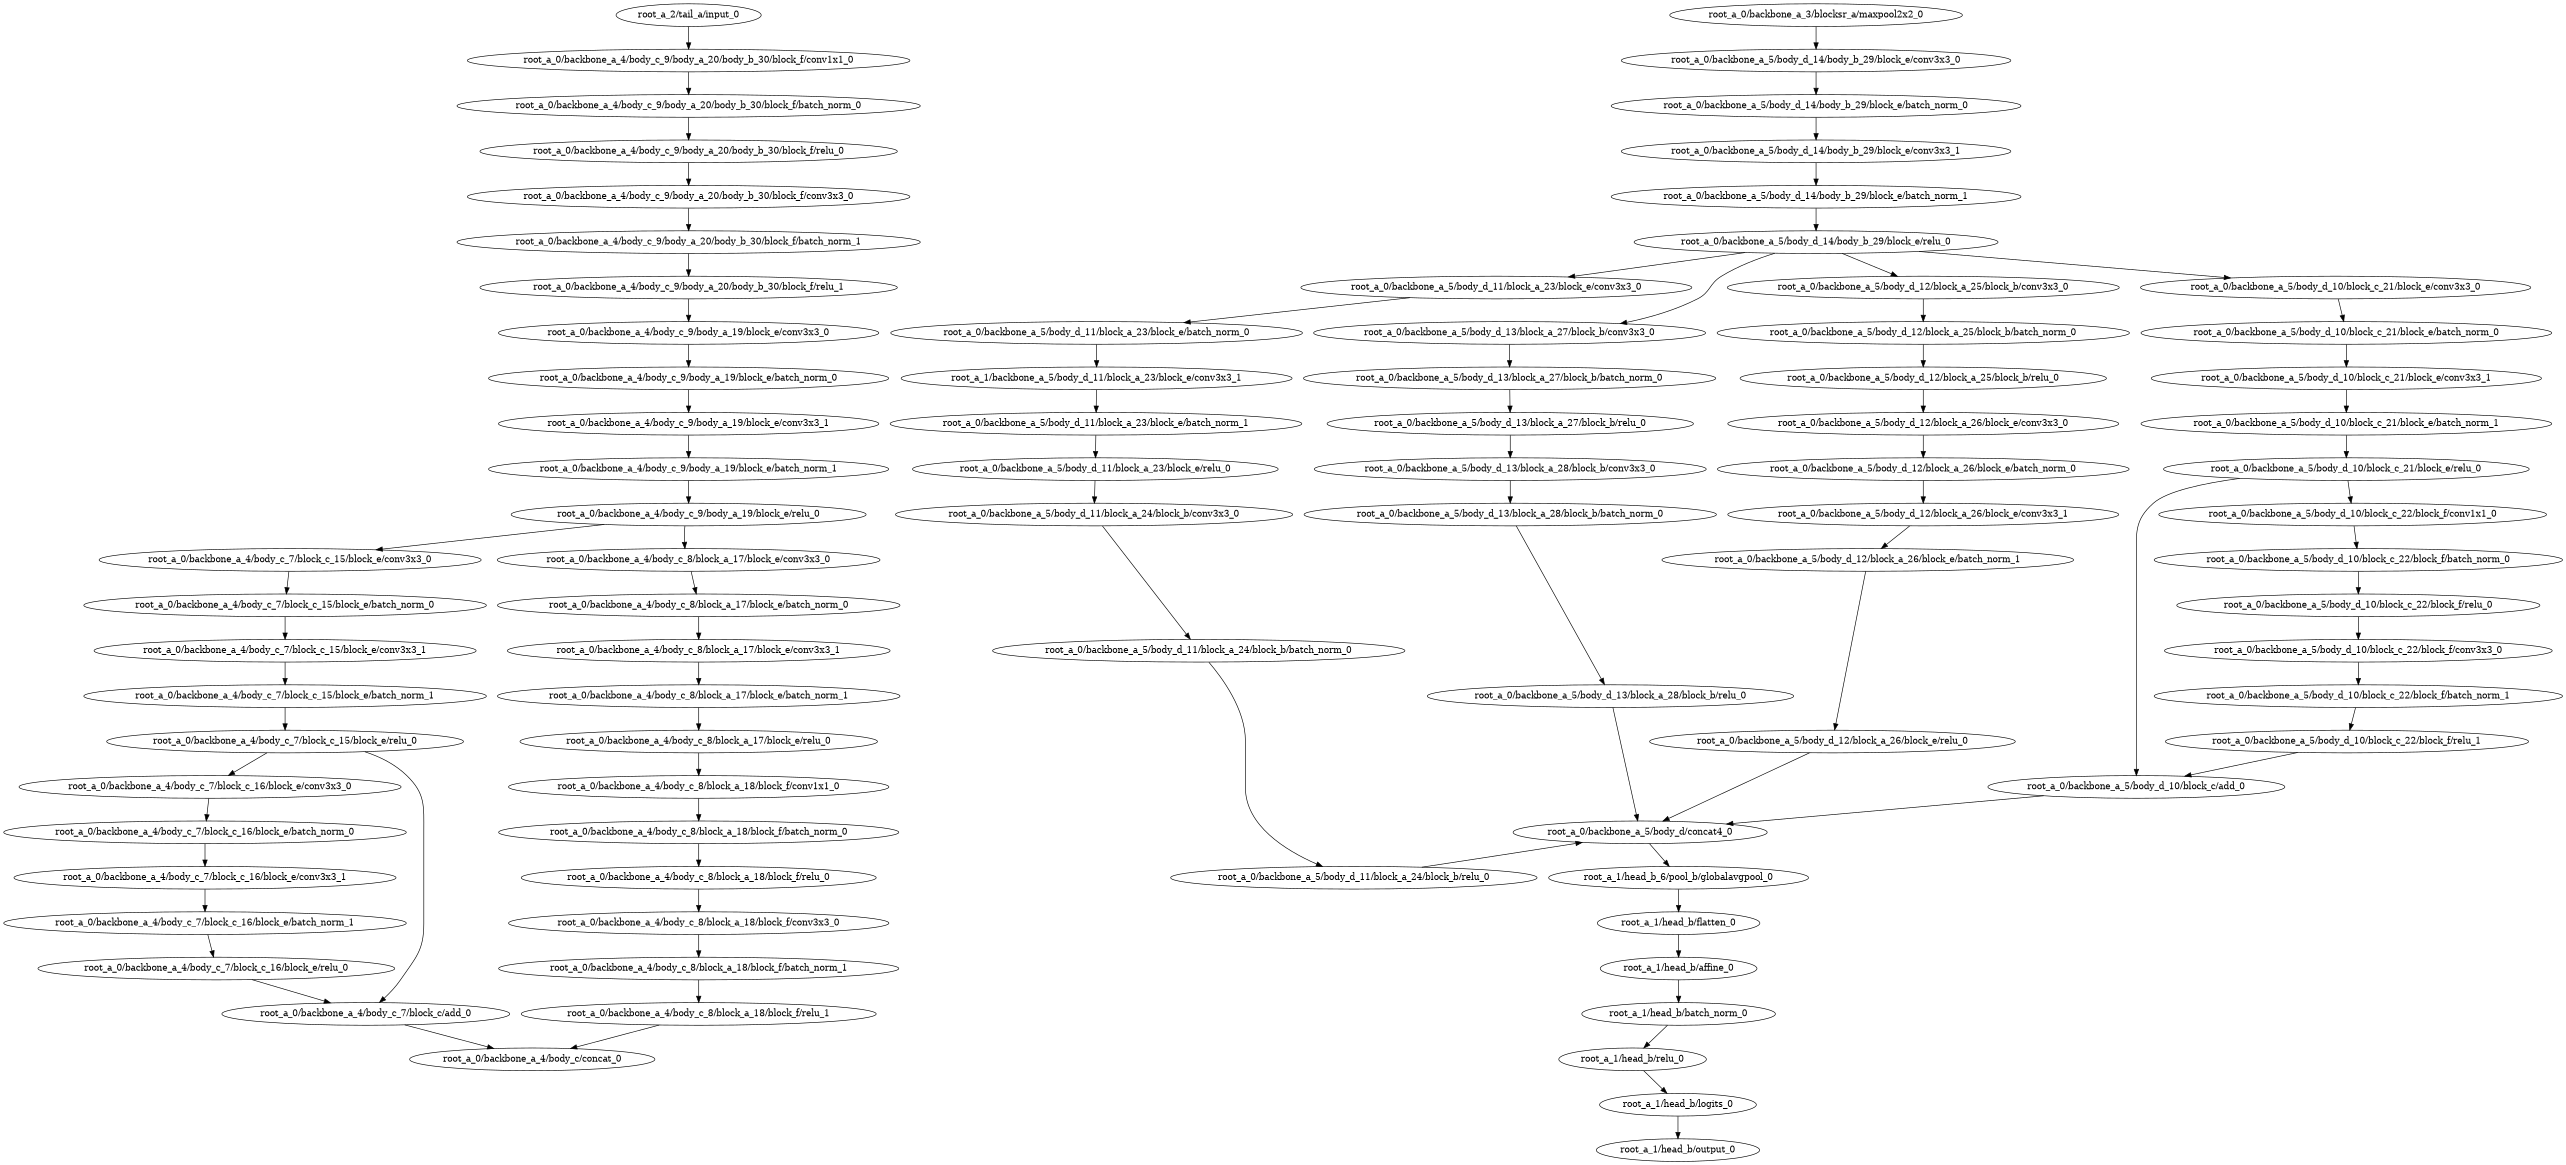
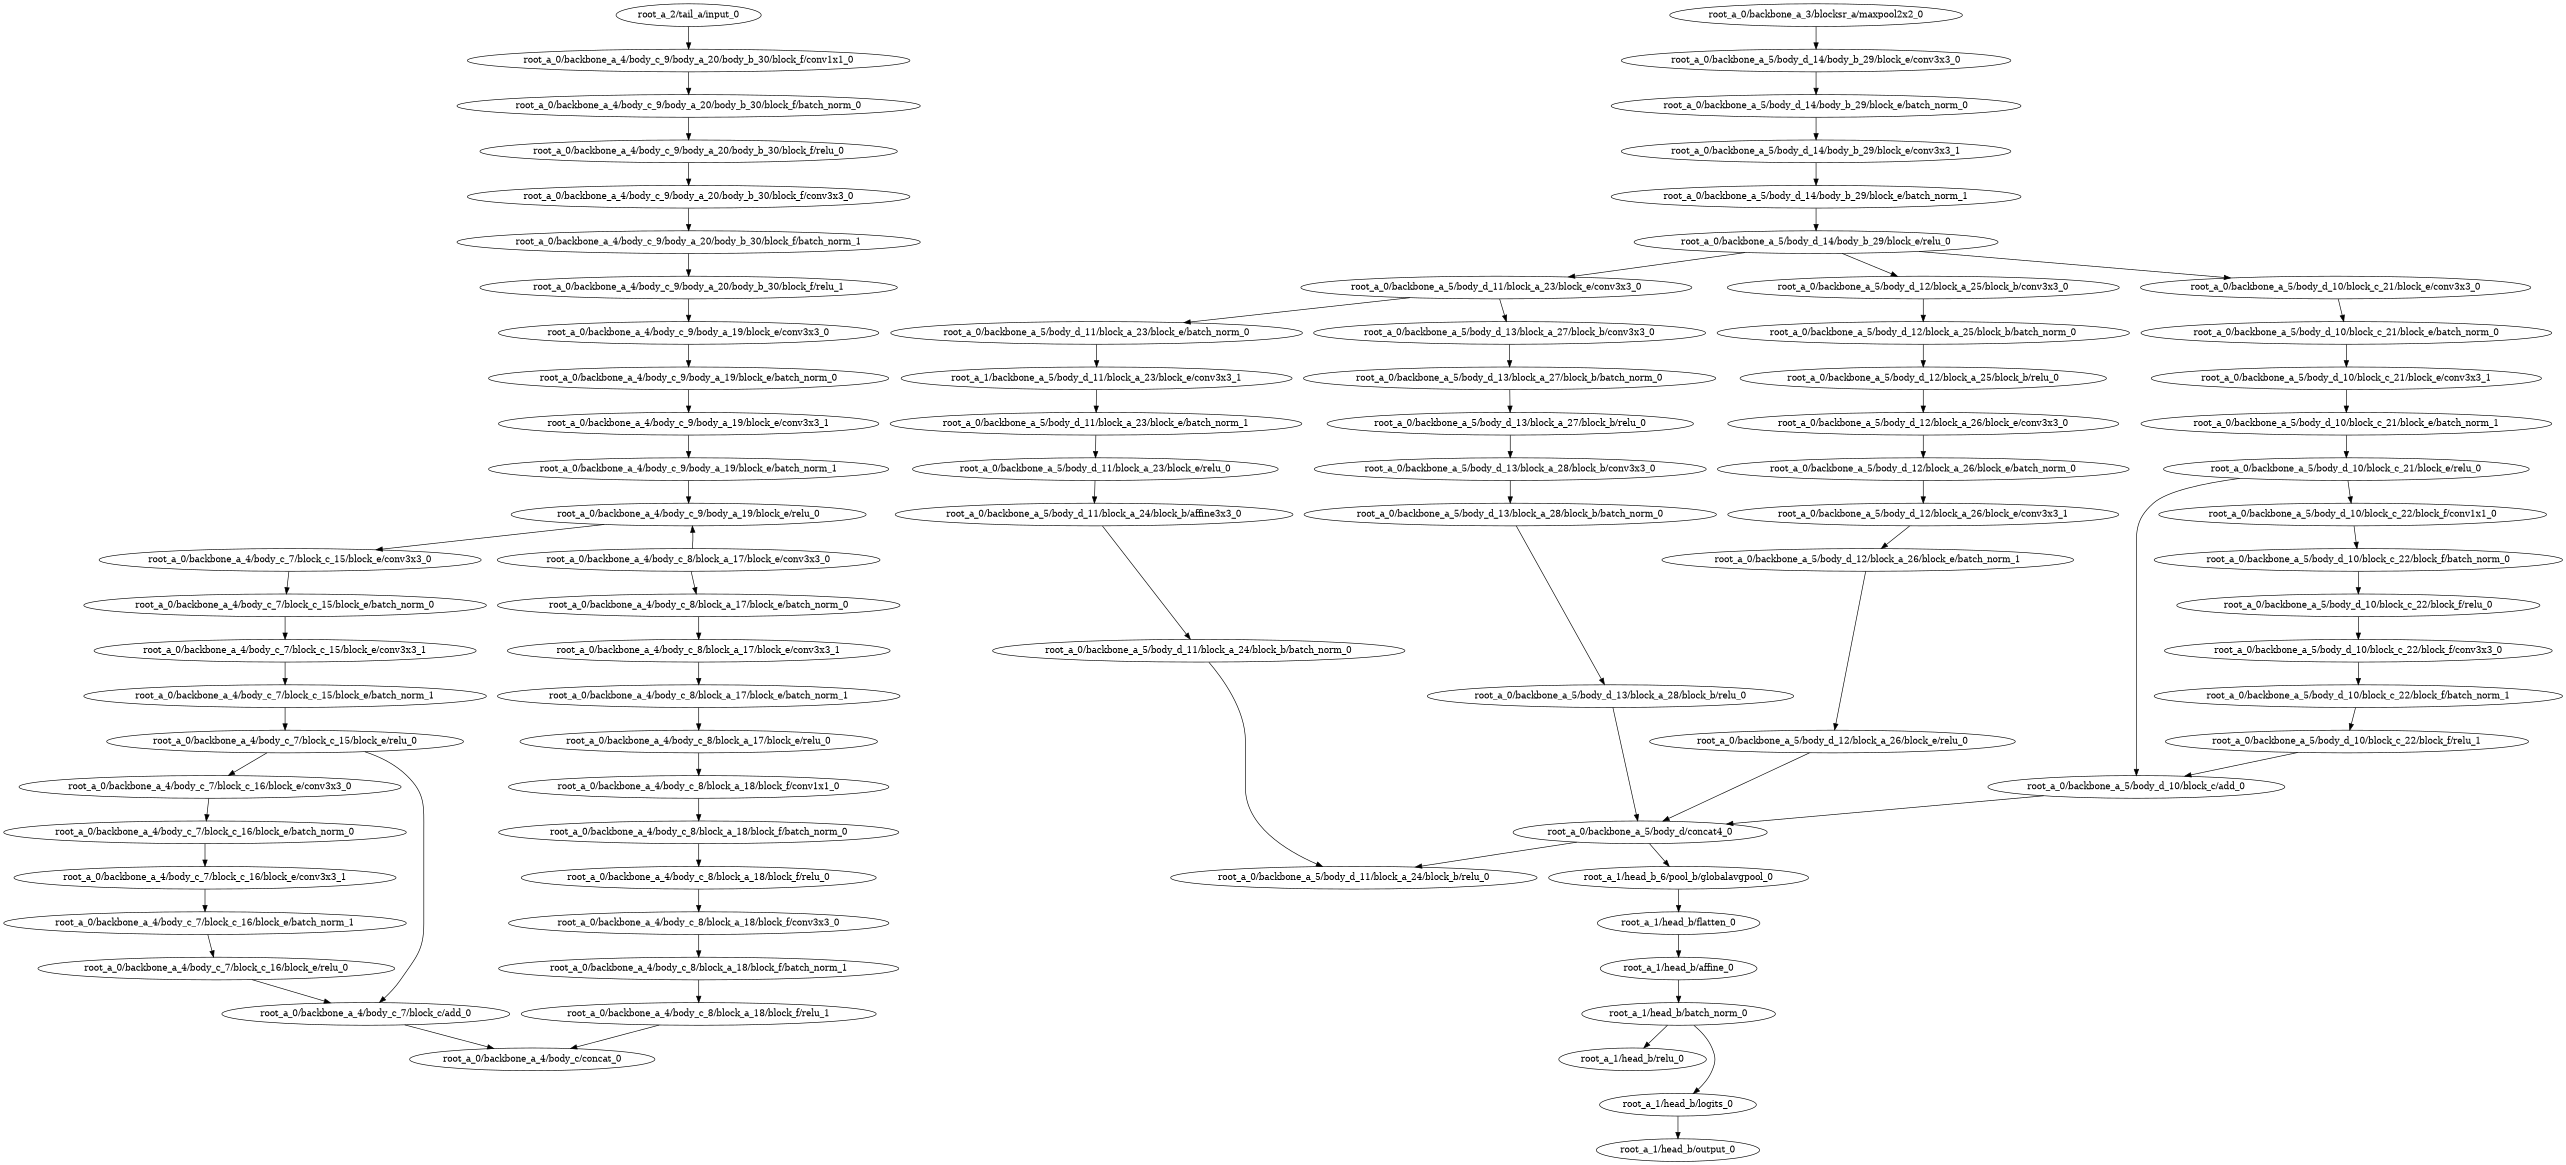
edge "root_a_0/backbone_a_5/body_d_14/body_b_29/block_e/relu_0" -> "root_a_0/backbone_a_5/body_d_13/block_a_27/block_b/conv3x3_0": now "root_a_0/backbone_a_5/body_d_11/block_a_23/block_e/conv3x3_0" -> "root_a_0/backbone_a_5/body_d_13/block_a_27/block_b/conv3x3_0"
node "root_a_0/backbone_a_5/body_d_11/block_a_24/block_b/conv3x3_0": label "root_a_0/backbone_a_5/body_d_11/block_a_24/block_b/conv3x3_0" -> "root_a_0/backbone_a_5/body_d_11/block_a_24/block_b/affine3x3_0"
edge "root_a_0/backbone_a_4/body_c_9/body_a_19/block_e/relu_0" -> "root_a_0/backbone_a_4/body_c_8/block_a_17/block_e/conv3x3_0": reversed
edge "root_a_0/backbone_a_5/body_d_11/block_a_24/block_b/relu_0" -> "root_a_0/backbone_a_5/body_d/concat4_0": reversed
edge "root_a_1/head_b/relu_0" -> "root_a_1/head_b/logits_0": now "root_a_1/head_b/batch_norm_0" -> "root_a_1/head_b/logits_0"
